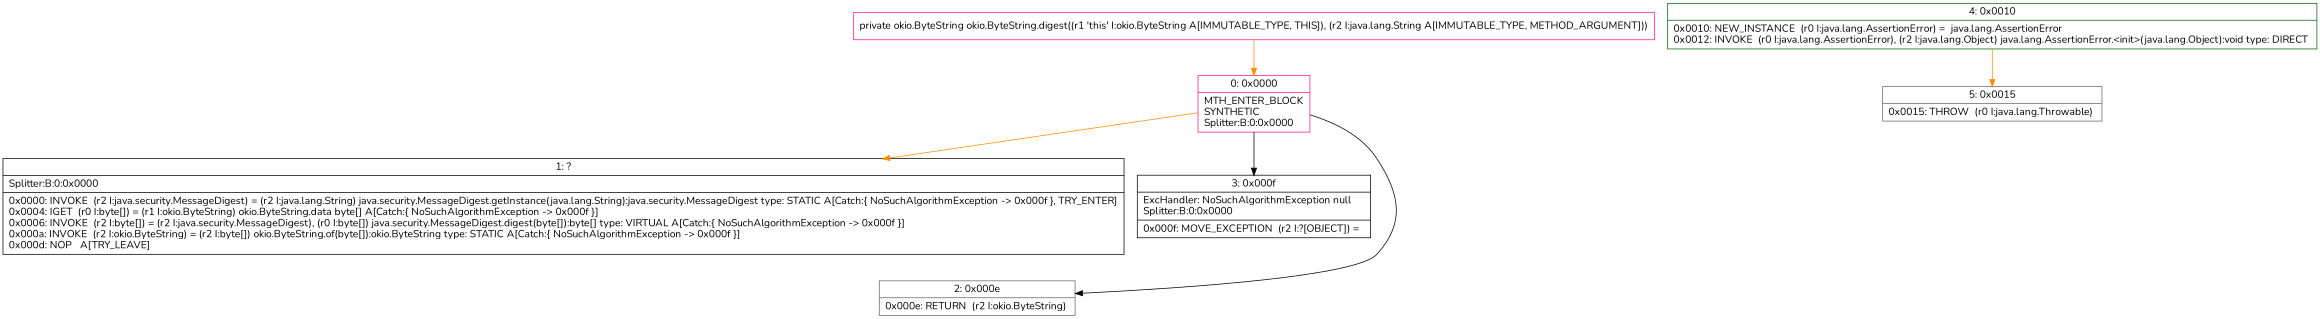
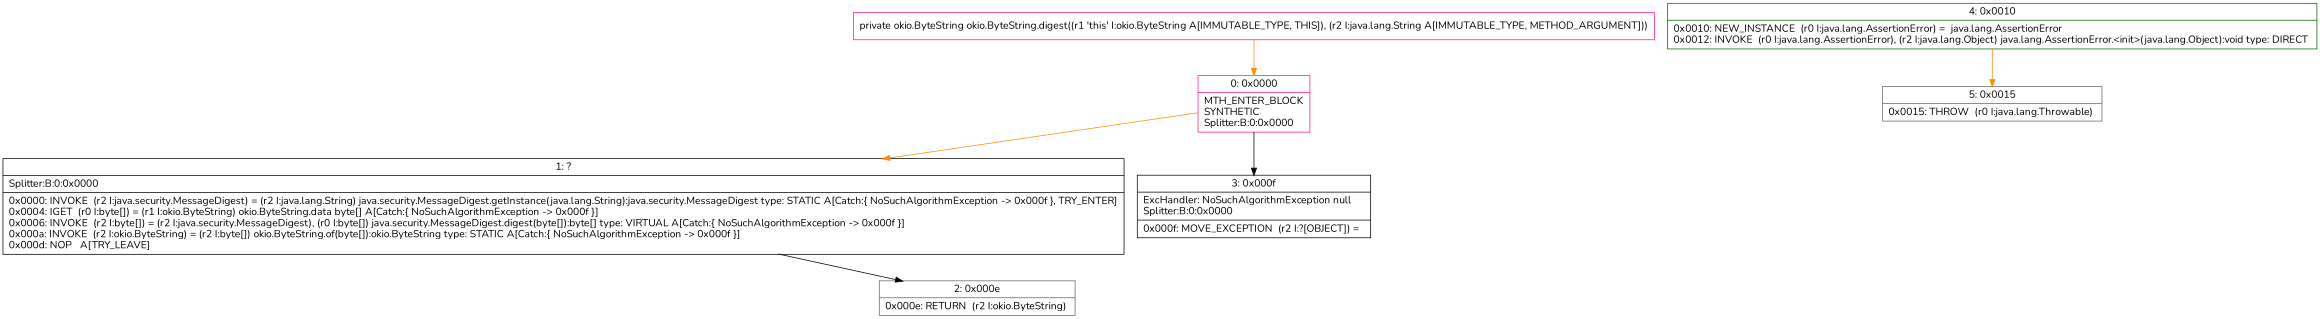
edge "0: 0x0000" -> "2: 0x000e": now "1: ?" -> "2: 0x000e"
